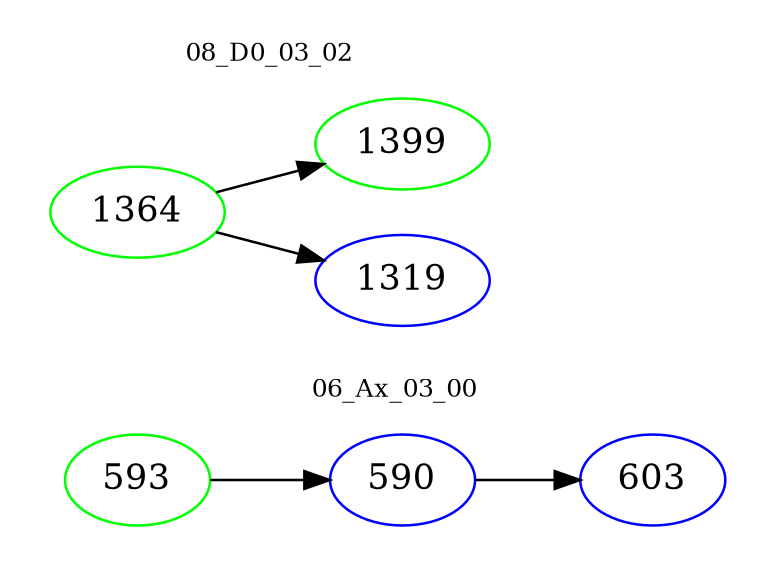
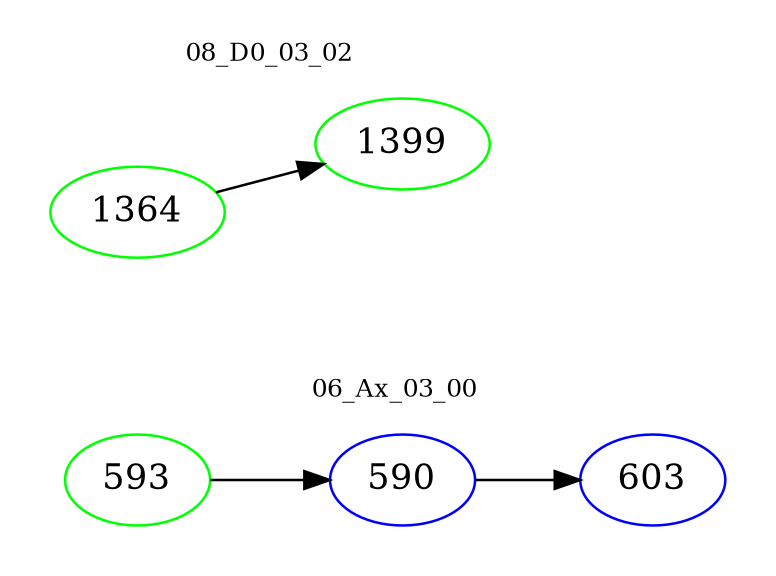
node "1319": removed
